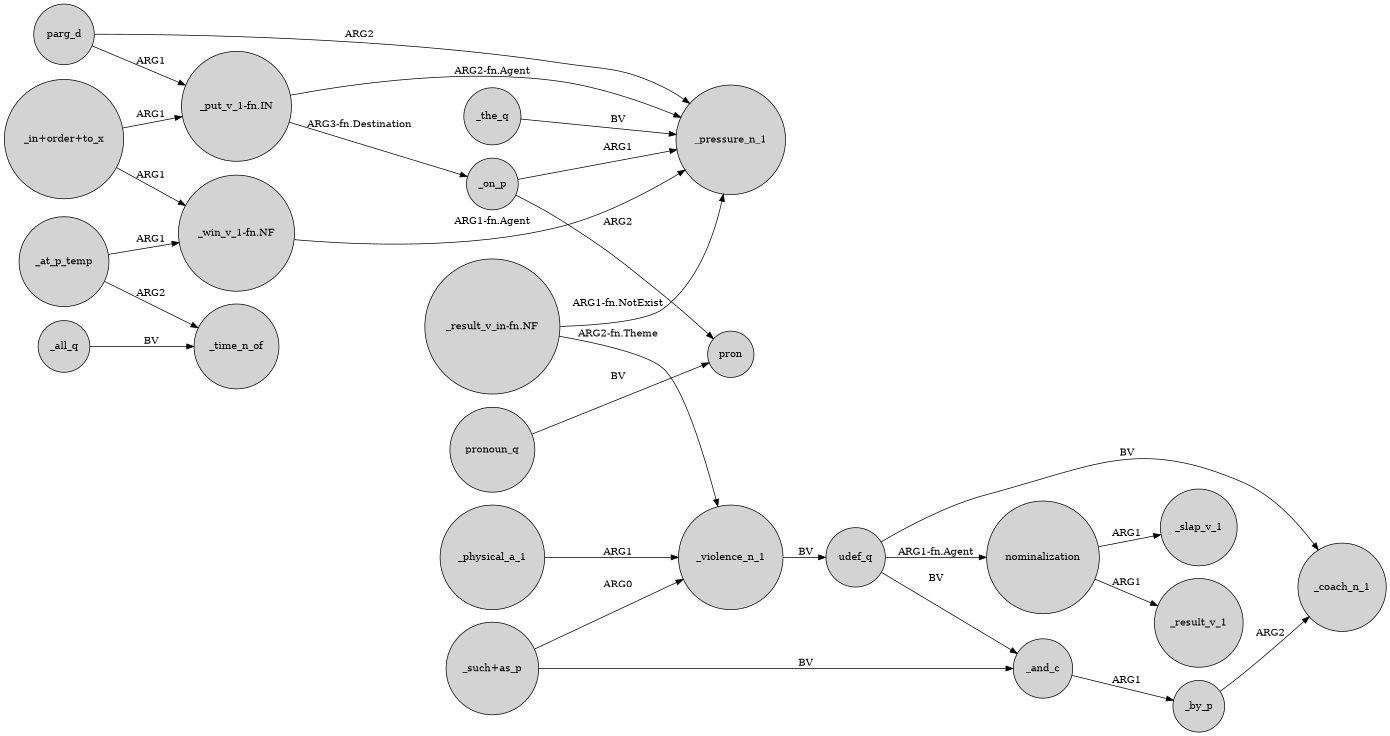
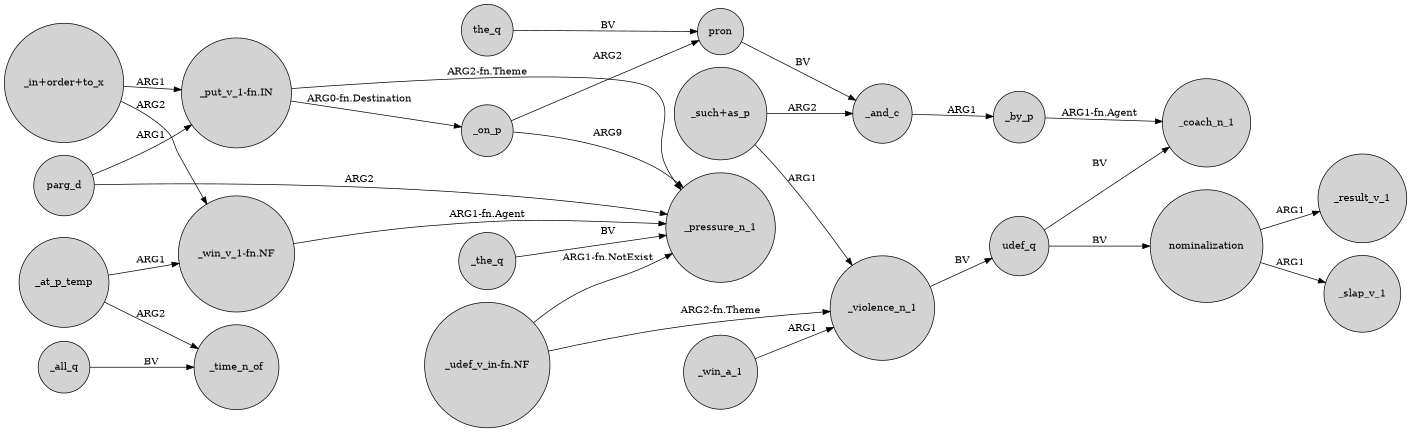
edge "_put_v_1-fn.IN" -> "_pressure_n_1": label "ARG2-fn.Agent" -> "ARG2-fn.Theme"
edge "_put_v_1-fn.IN" -> "_on_p": label "ARG3-fn.Destination" -> "ARG0-fn.Destination"
edge "_on_p" -> "_pressure_n_1": label "ARG1" -> "ARG9"
edge "_in+order+to_x" -> "_win_v_1-fn.NF": label "ARG1" -> "ARG2"
node "_result_v_in-fn.NF": label "_result_v_in-fn.NF" -> "_udef_v_in-fn.NF"
node "pronoun_q": label "pronoun_q" -> "the_q"
edge "udef_q" -> "nominalization": label "ARG1-fn.Agent" -> "BV"
node "_physical_a_1": label "_physical_a_1" -> "_win_a_1"
edge "_such+as_p" -> "_violence_n_1": label "ARG0" -> "ARG1"
edge "udef_q" -> "_and_c": now "pron" -> "_and_c"
edge "_by_p" -> "_coach_n_1": label "ARG2" -> "ARG1-fn.Agent"
edge "_such+as_p" -> "_and_c": label "BV" -> "ARG2"
